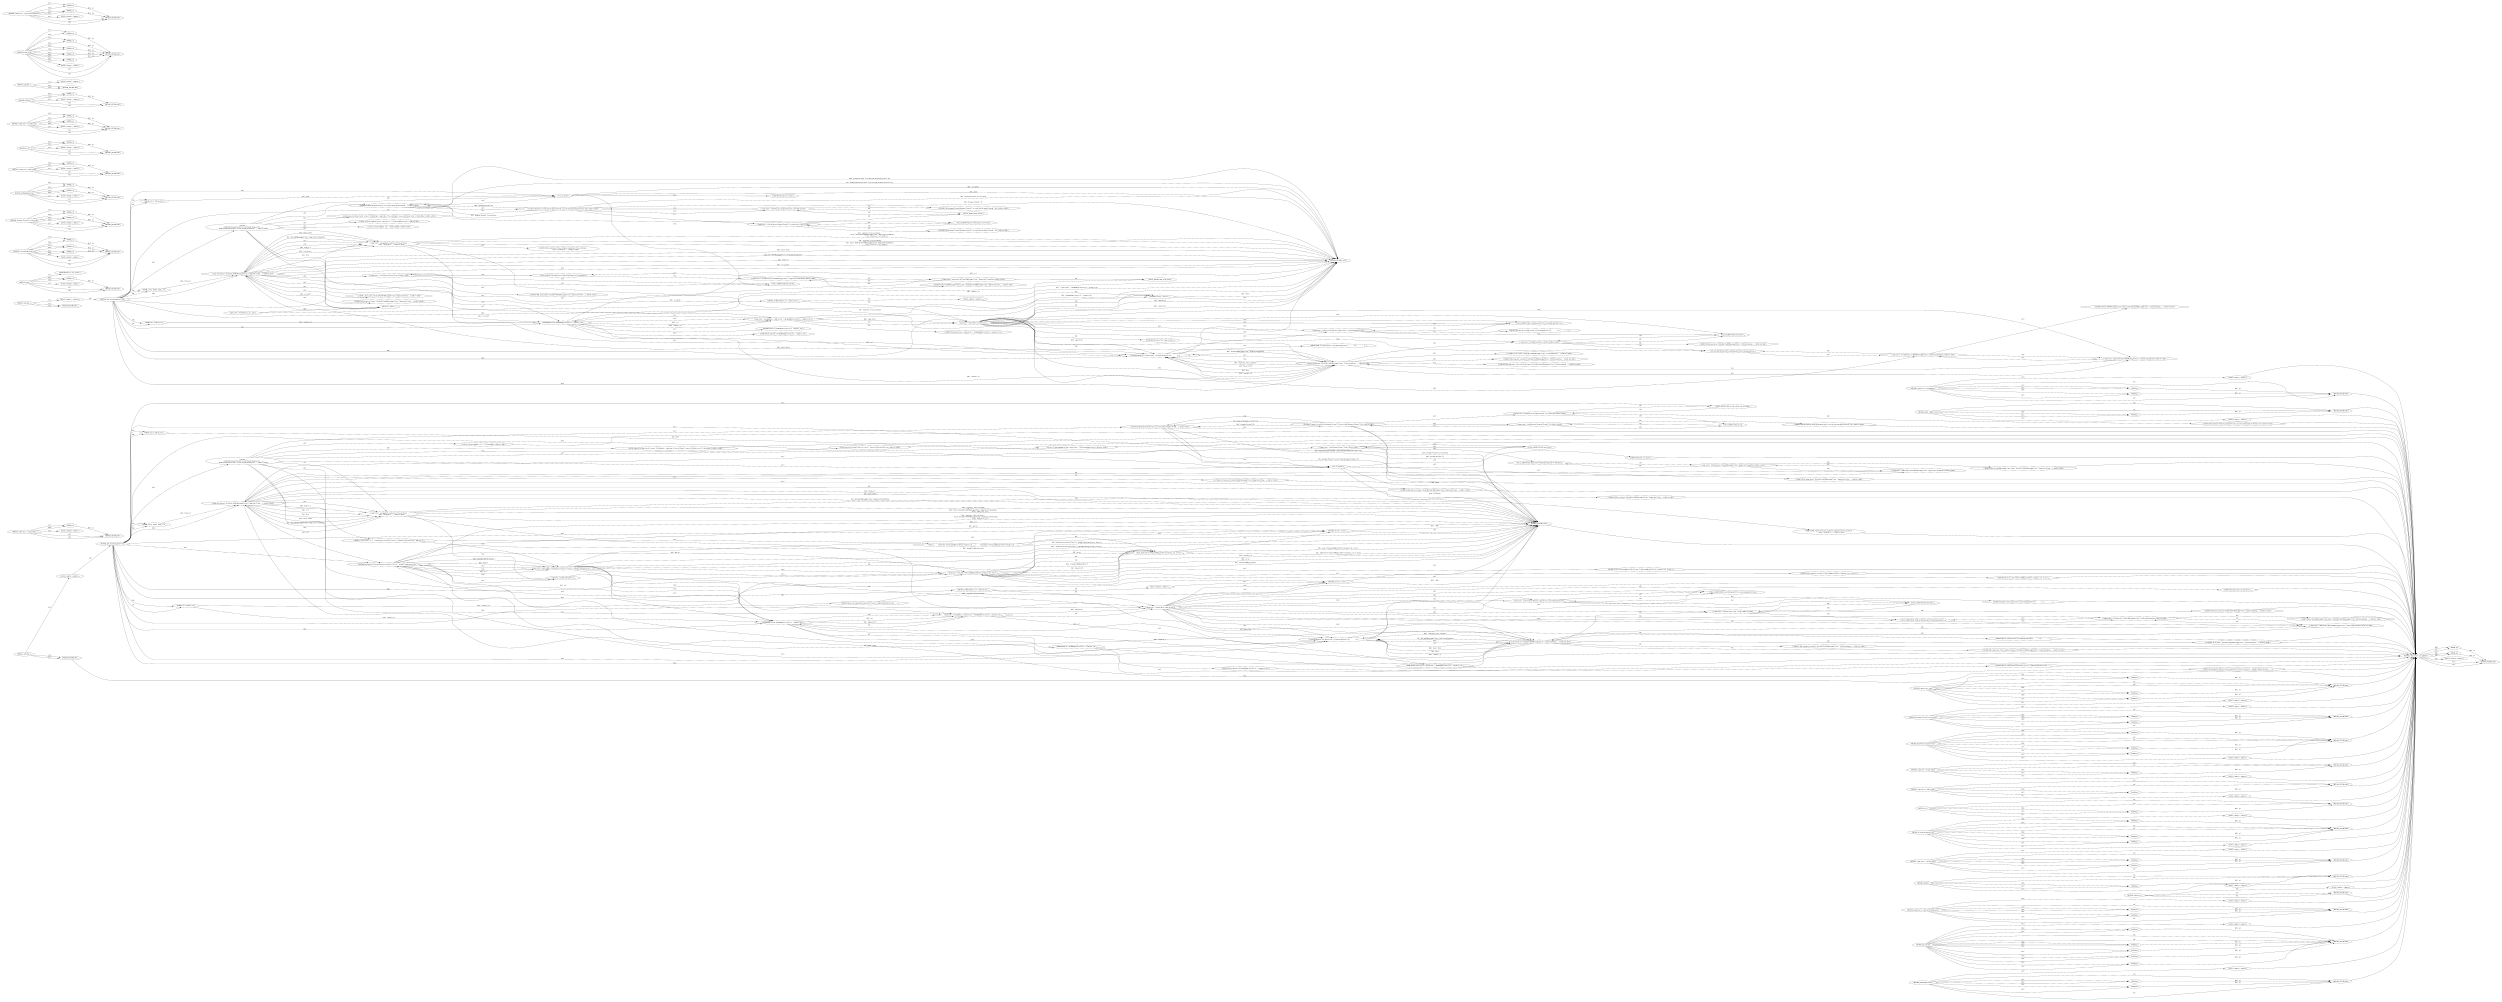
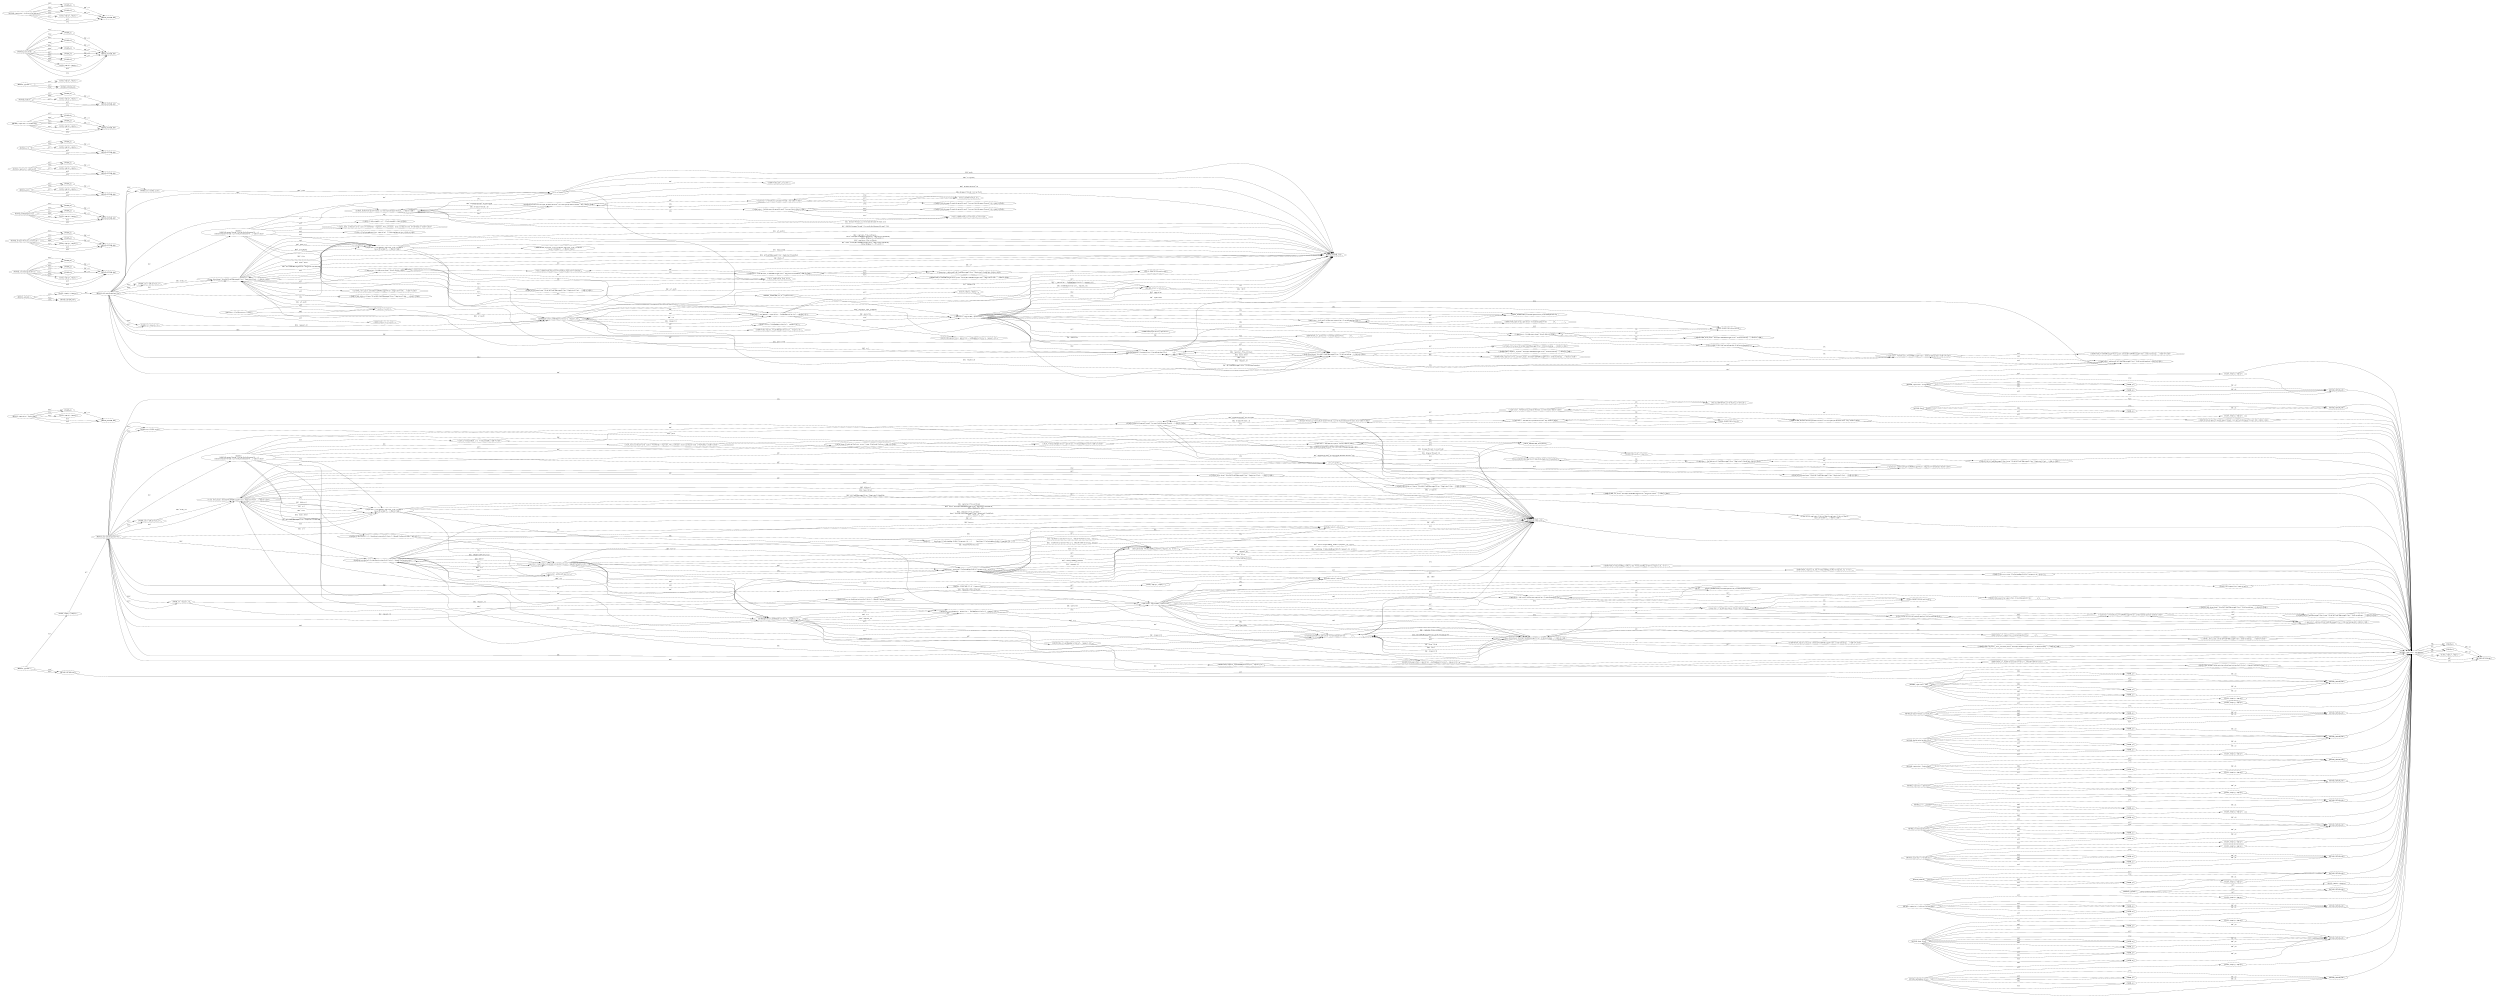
edge "(METHOD,path)" -> "(IDENTIFIER,url,url.path())": now "(<operator>.fieldAccess,url.path)" -> "(IDENTIFIER,url,url.path())"
